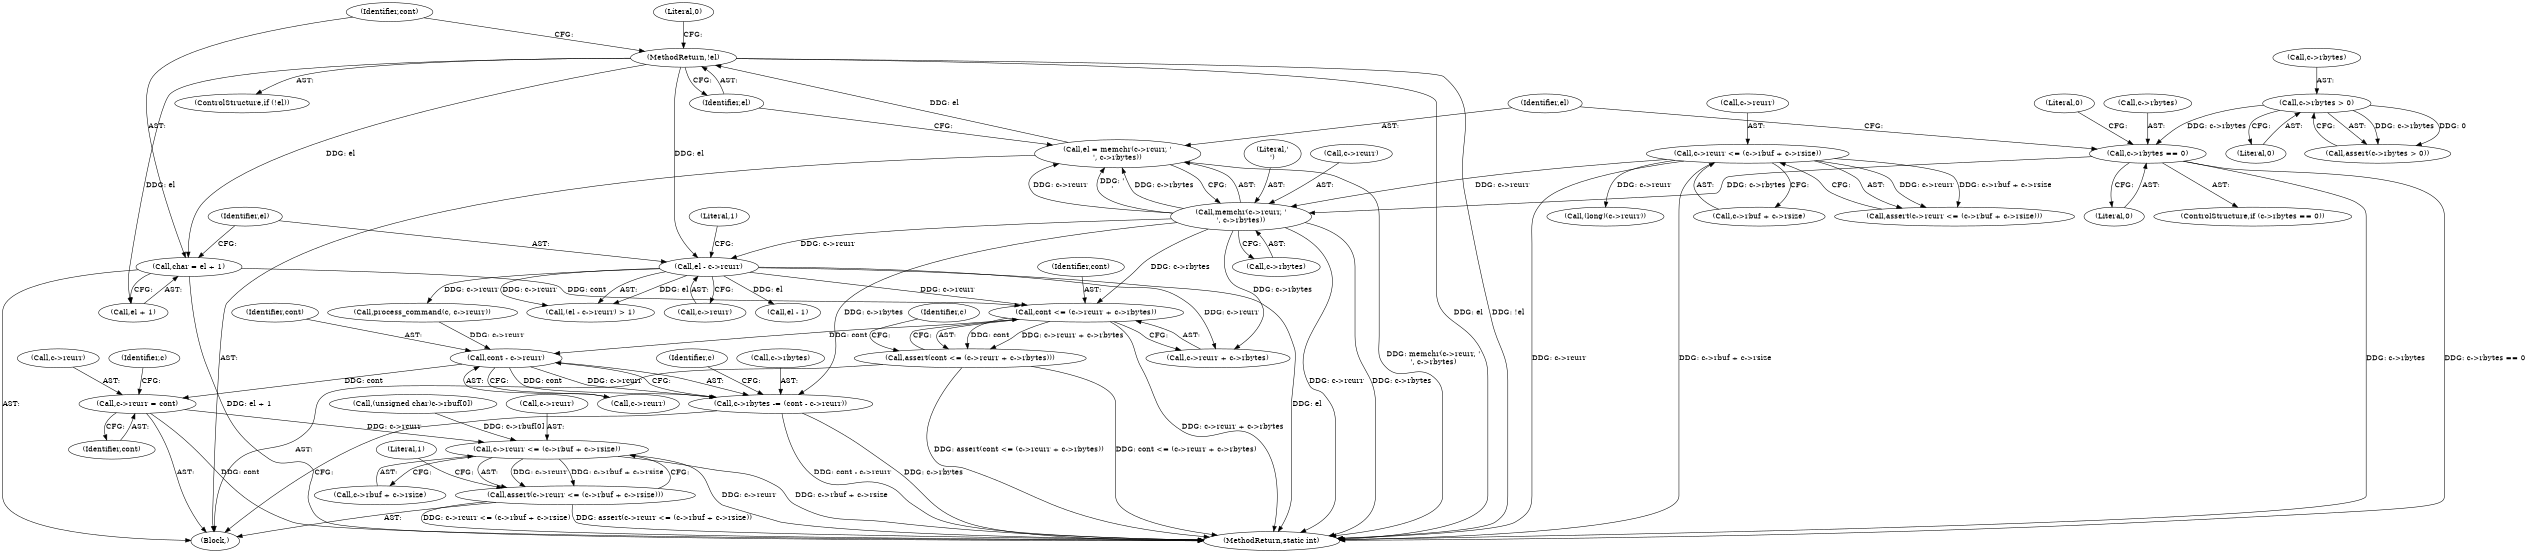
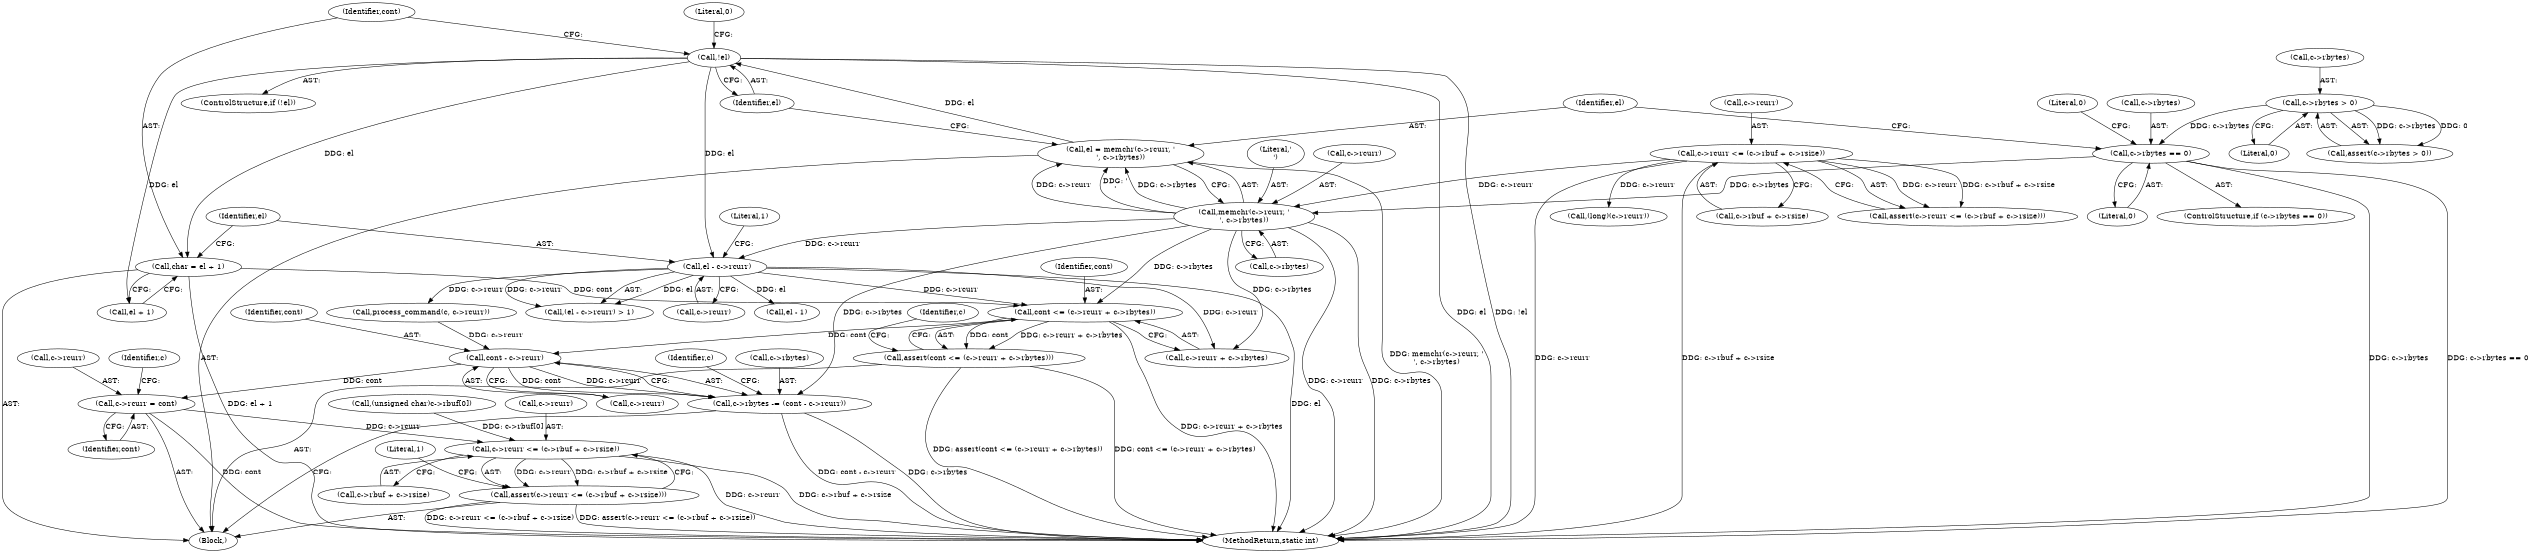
node "(MethodReturn,!el)": label "(MethodReturn,!el)" -> "(Call,!el)"
edge "(Call,assert(c->rbytes > 0))" -> "(Call,c->rbytes > 0)": label "CFG: " -> "AST: "
edge "(Call,el + 1)" -> "(Call,char = el + 1)": label "AST: " -> "CFG: "
